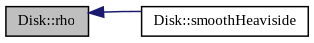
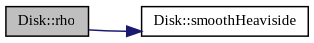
edge "Disk::smoothHeaviside" -> "Disk::rho": reversed
